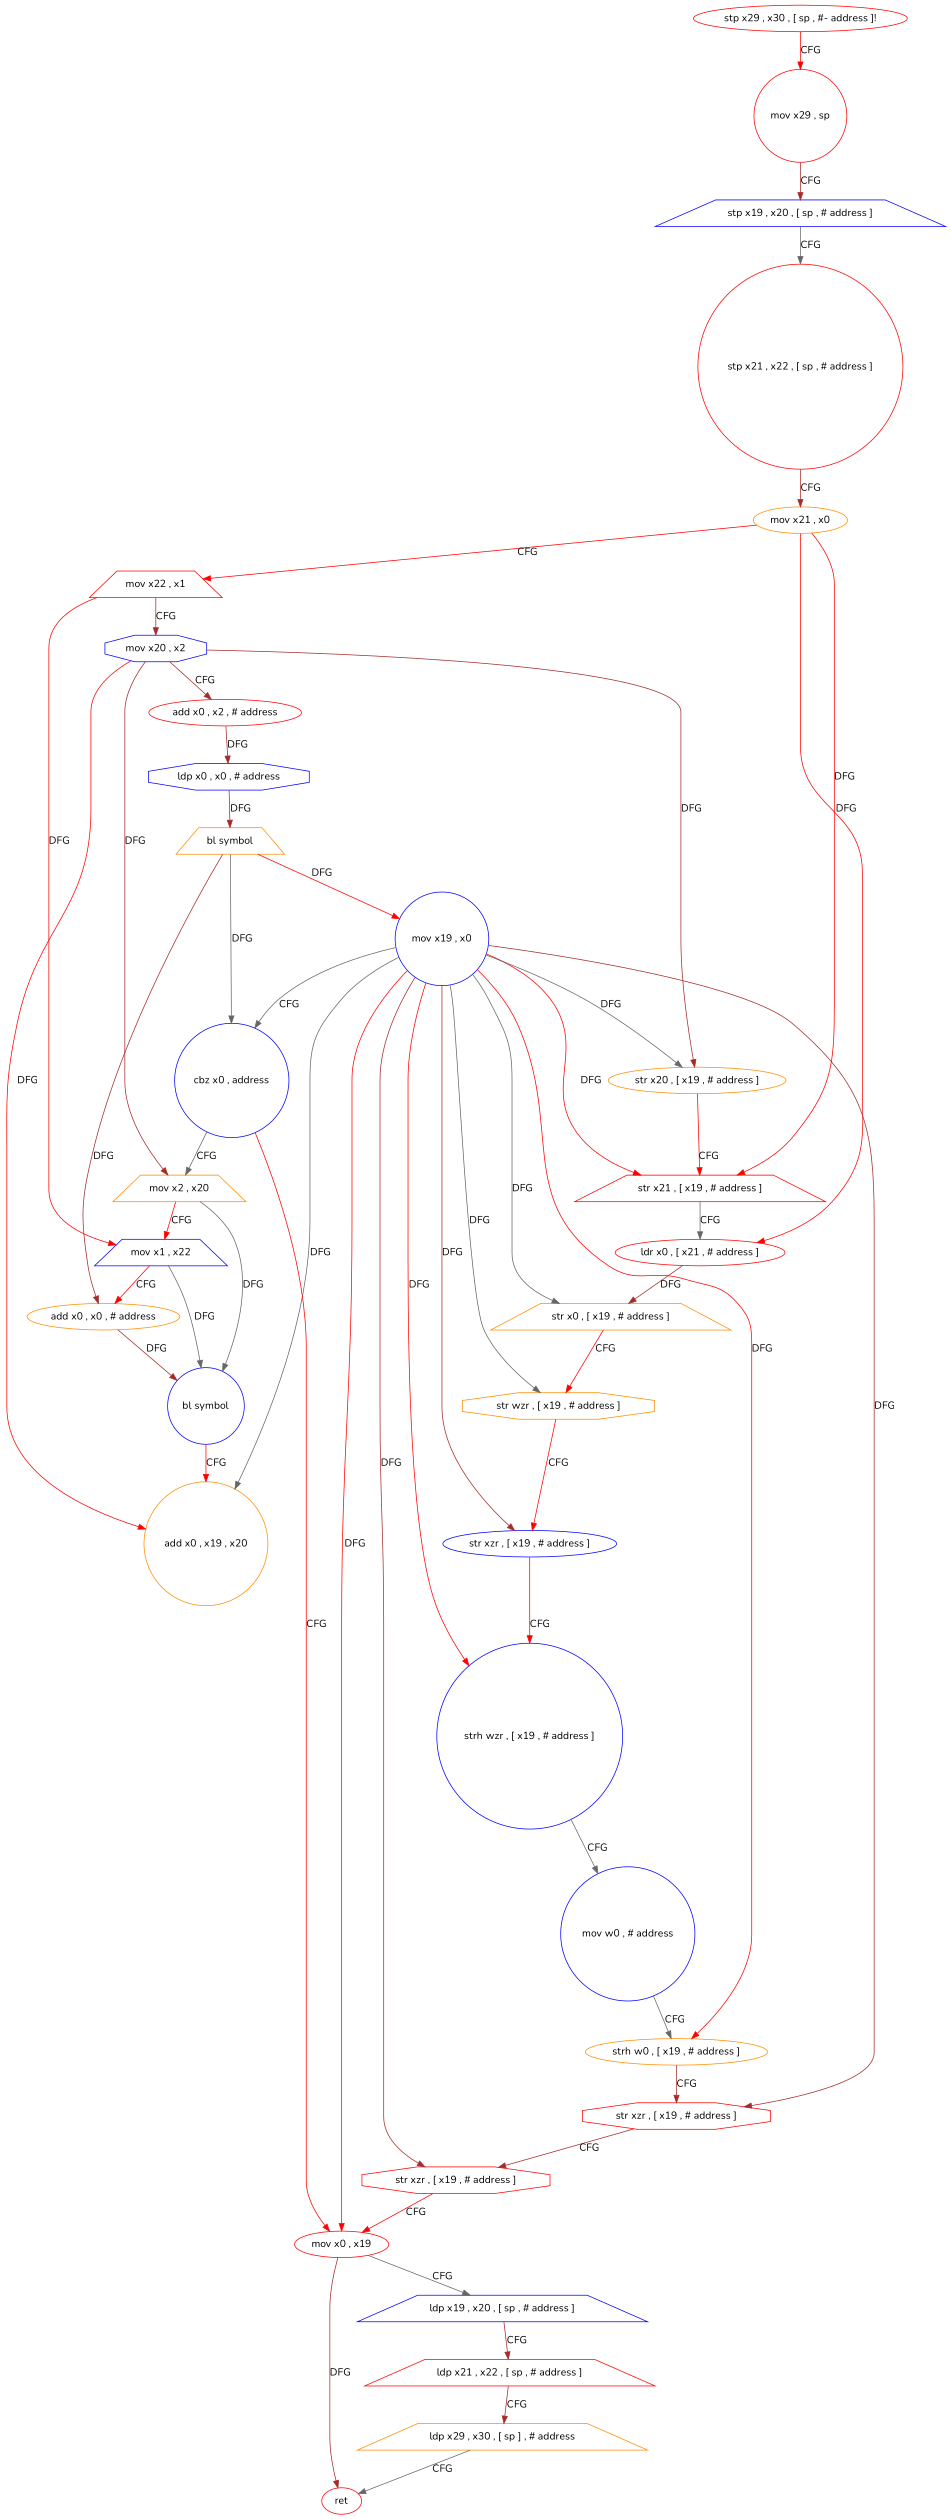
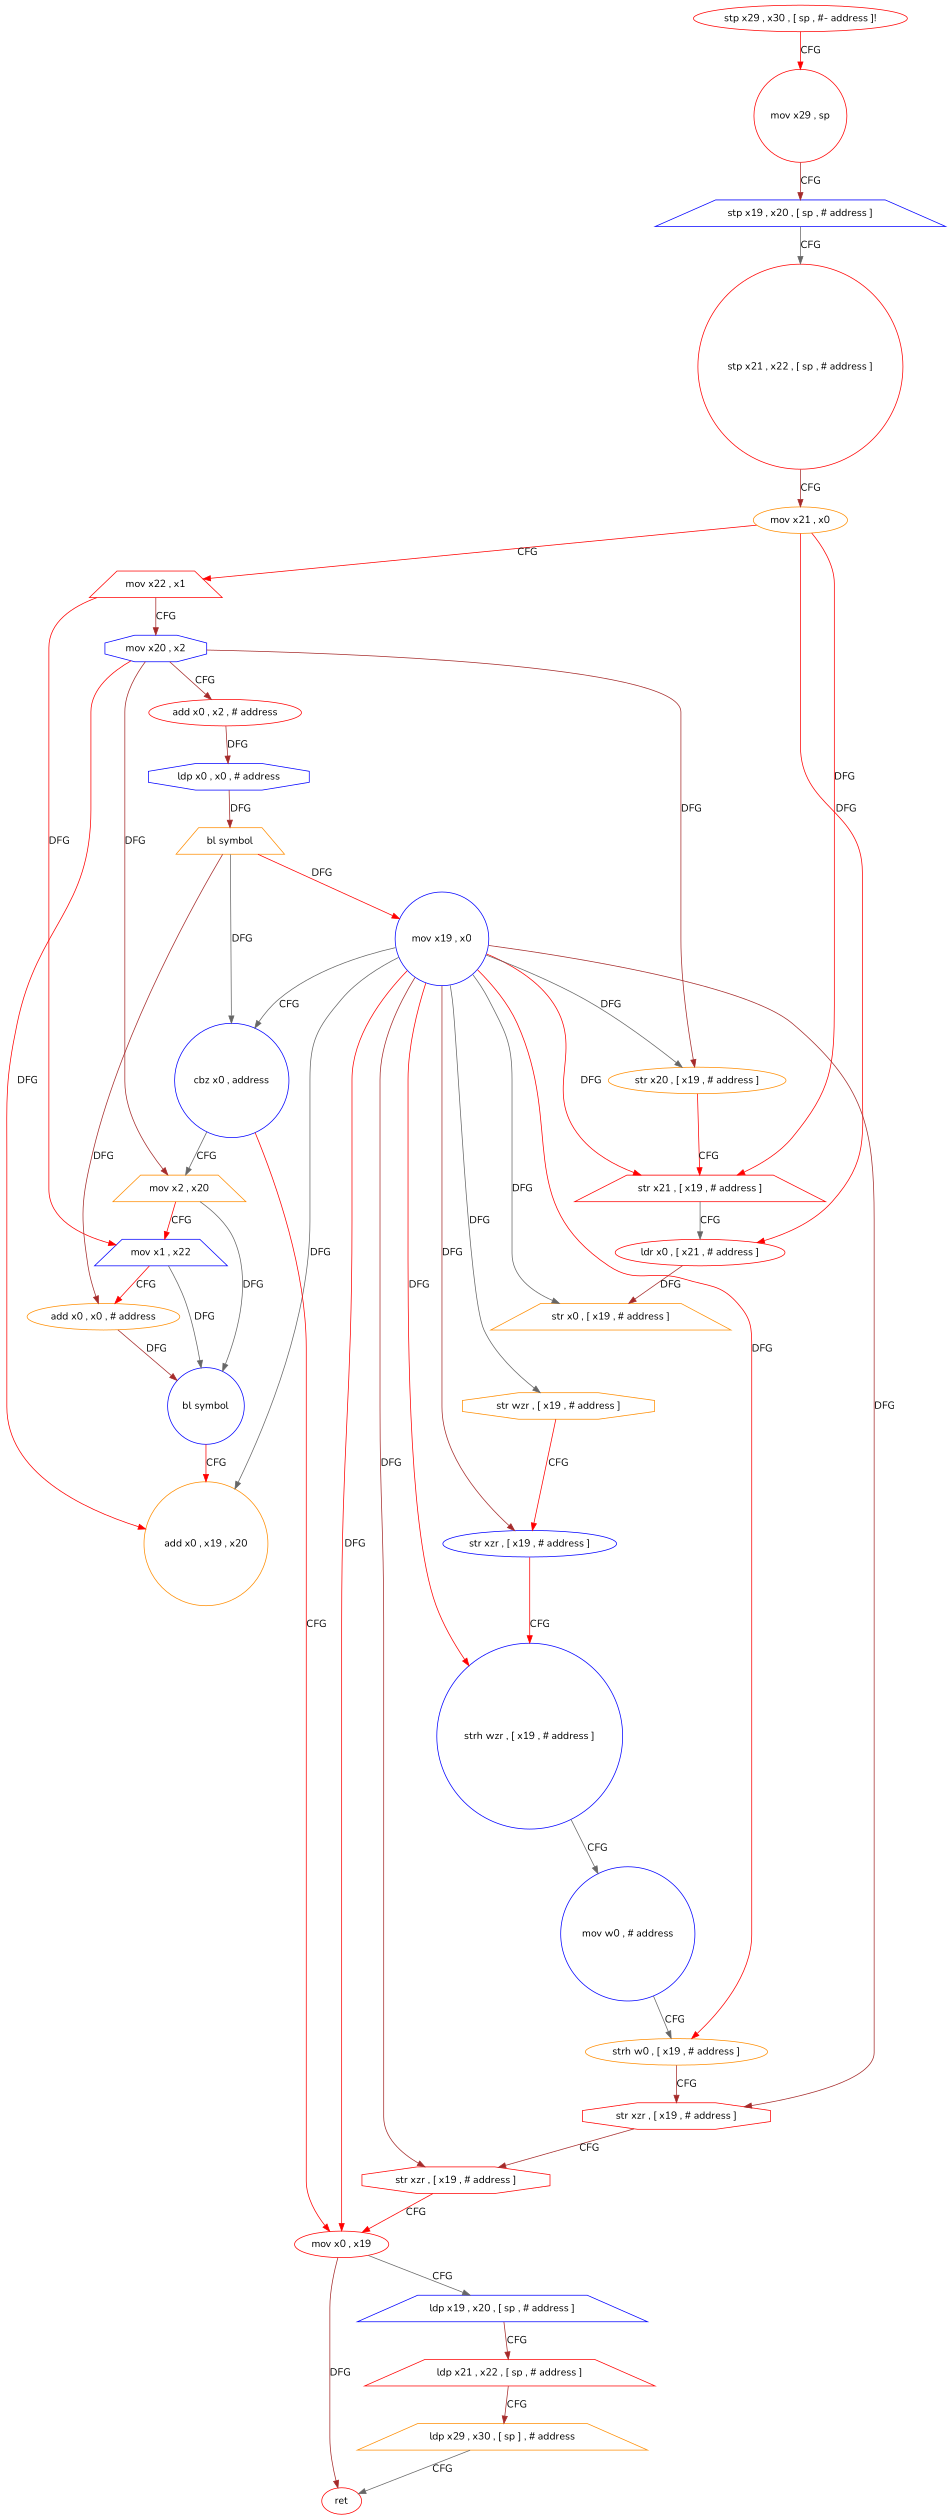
edge "str x0 , [ x19 , # address ]" -> "str wzr , [ x19 , # address ]": removed, label "CFG"
